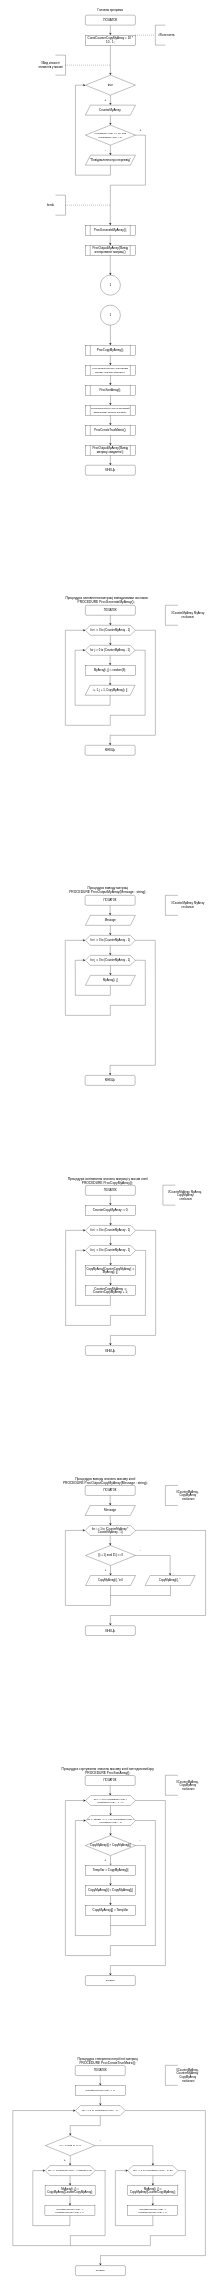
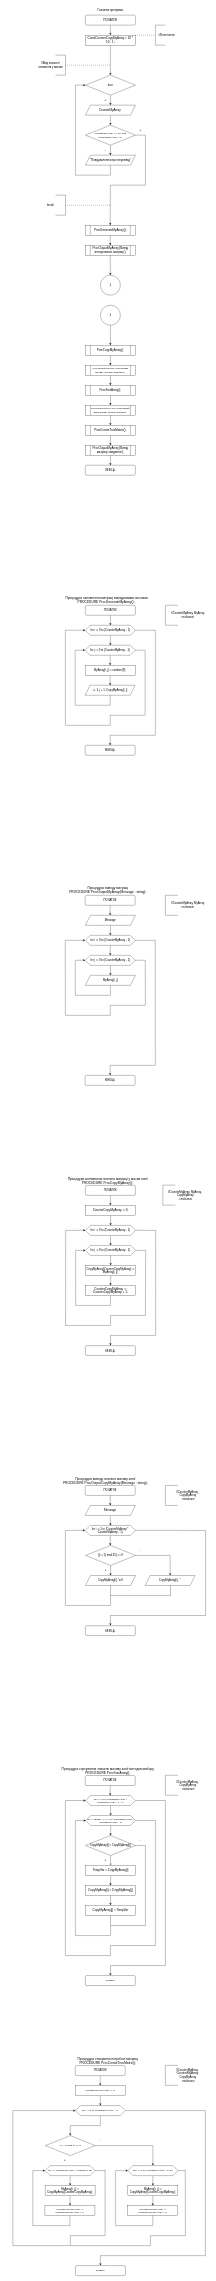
edge "((i + 1) mod 2) <> 0" -> "for j := CounterMyArray - 1 downto 0 do": removed
